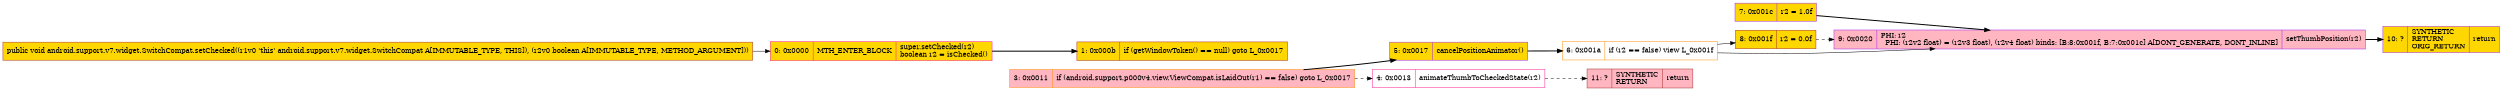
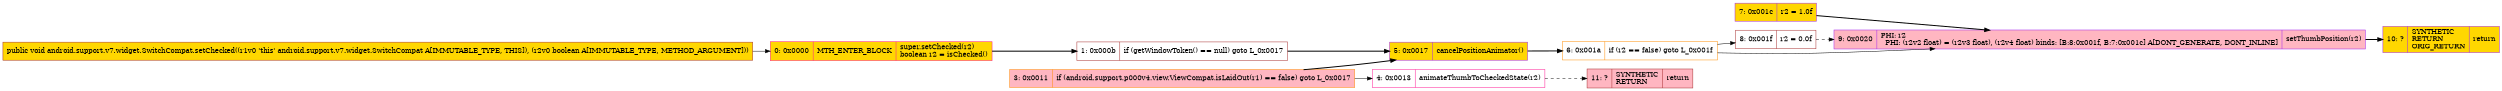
node "8: 0x001f": fillcolor gold -> white
node "6: 0x001a": text "if (r2 == false) view L_0x001f" -> "if (r2 == false) goto L_0x001f"
node "1: 0x000b": fillcolor gold -> white
edge "1: 0x000b" -> "5: 0x0017": added
edge "3: 0x0011" -> "4: 0x0013": style dashed -> solid
